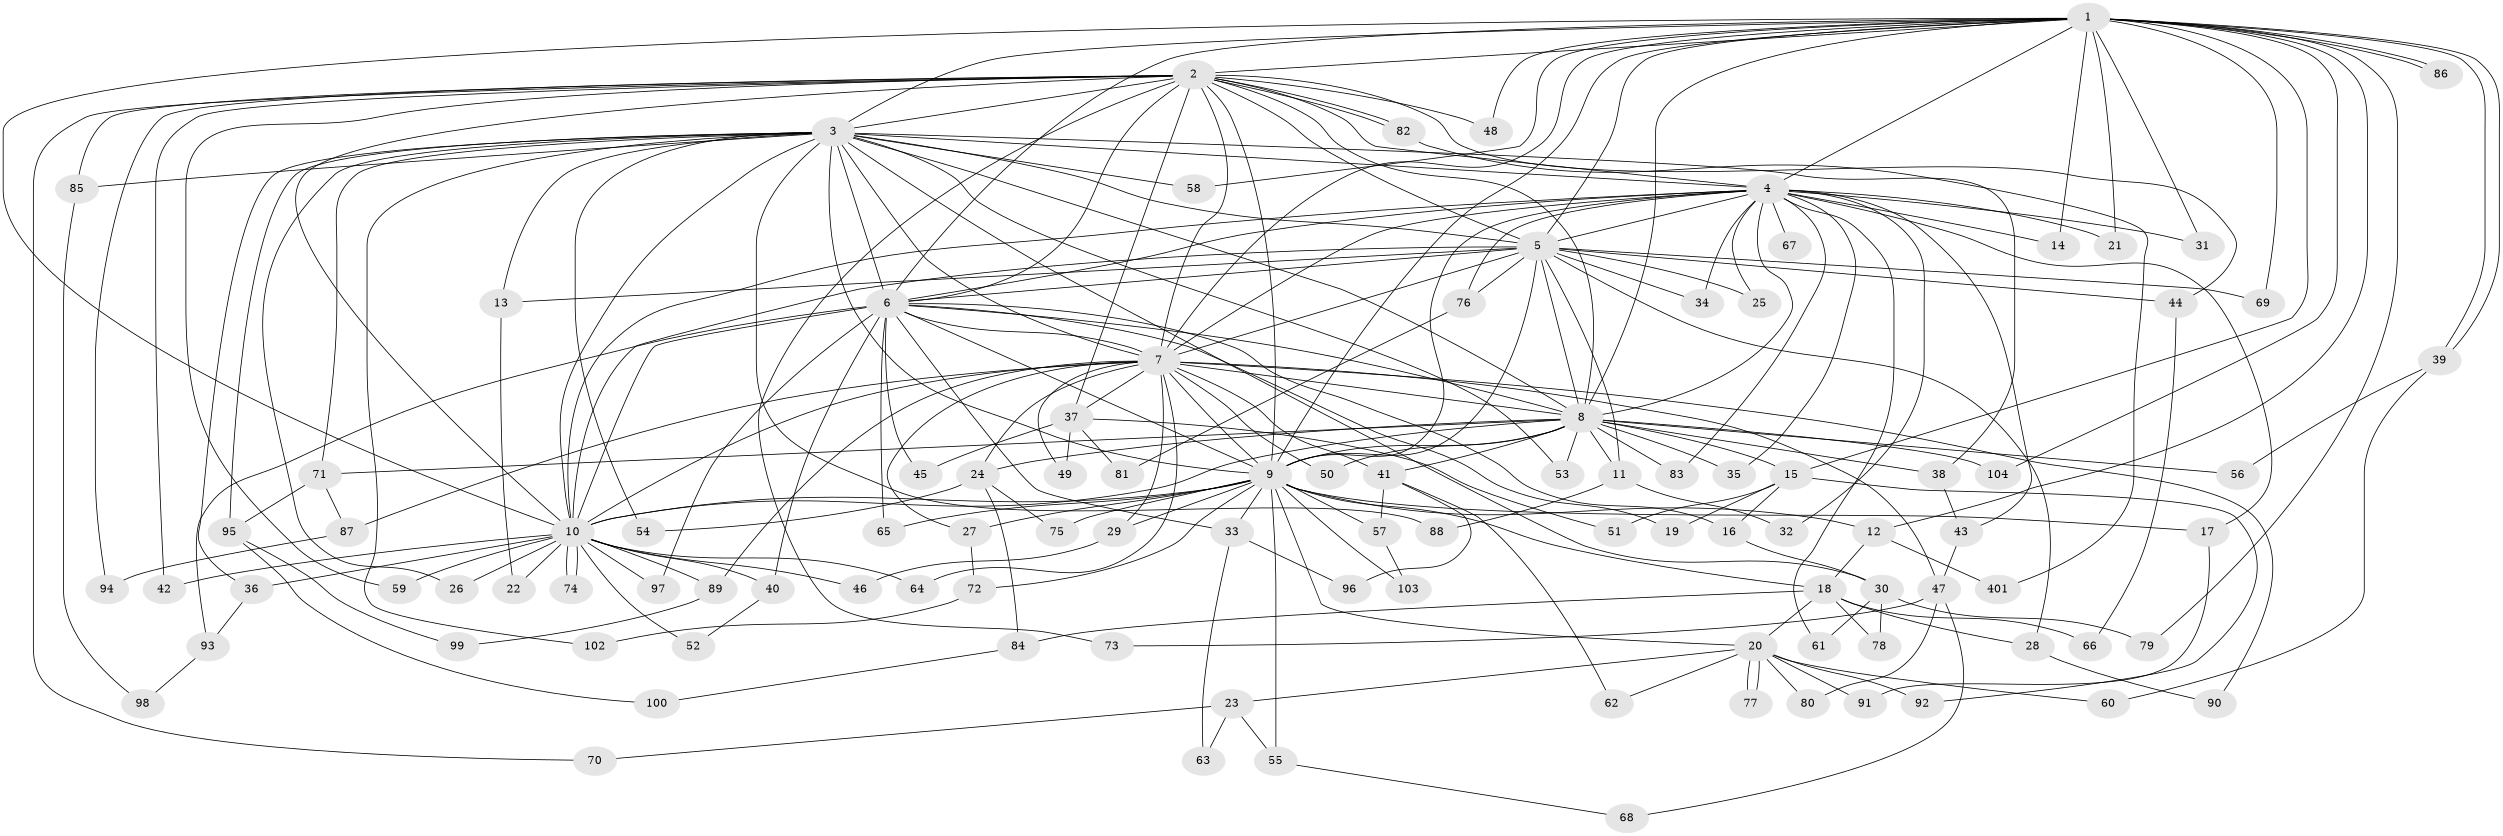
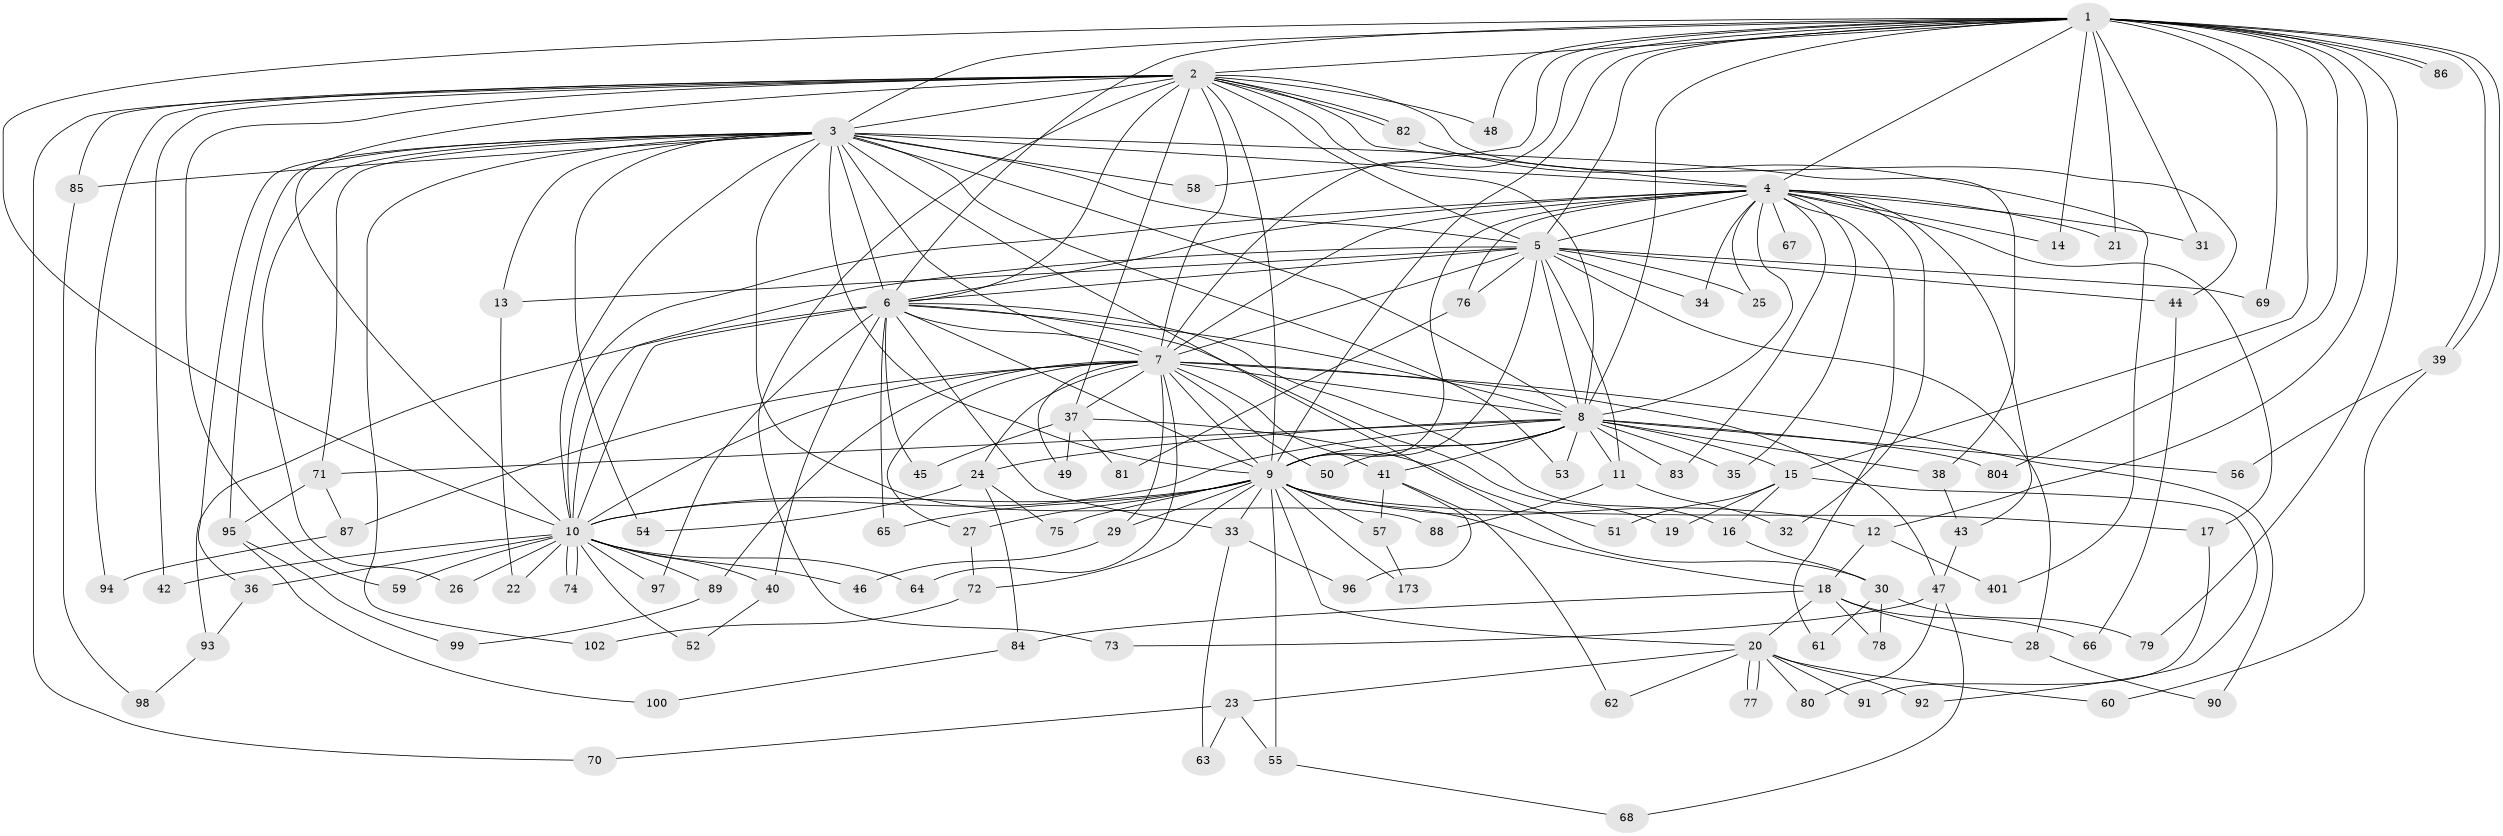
node "104": label "104" -> "804"
node "103": label "103" -> "173"
